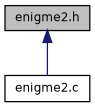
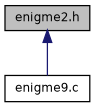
node "enigme2.c": label "enigme2.c" -> "enigme9.c"
